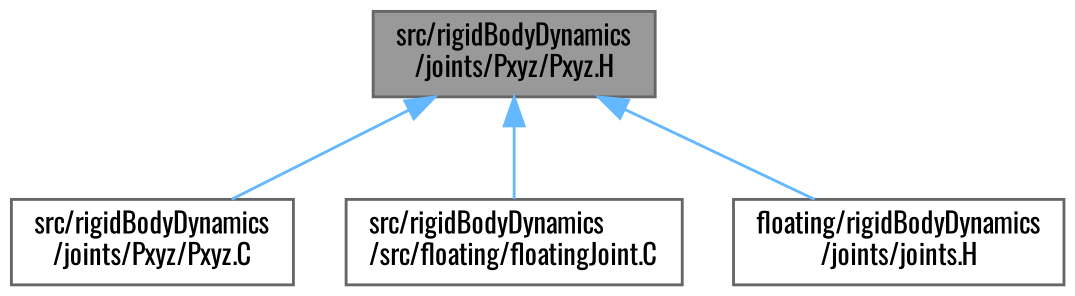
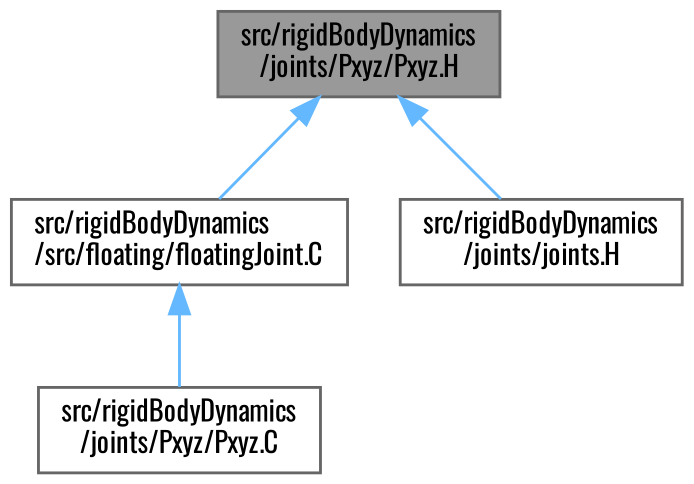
edge "src/rigidBodyDynamics /joints/Pxyz/Pxyz.C" -> "src/rigidBodyDynamics /joints/Pxyz/Pxyz.H": now "src/rigidBodyDynamics /joints/Pxyz/Pxyz.C" -> "src/rigidBodyDynamics /src/floating/floatingJoint.C"
node "floating/rigidBodyDynamics /joints/joints.H": label "floating/rigidBodyDynamics /joints/joints.H" -> "src/rigidBodyDynamics /joints/joints.H"
